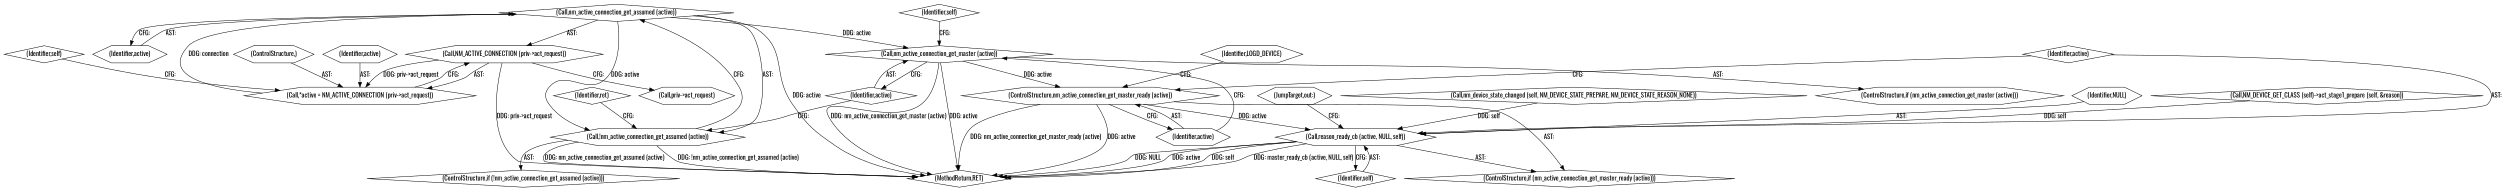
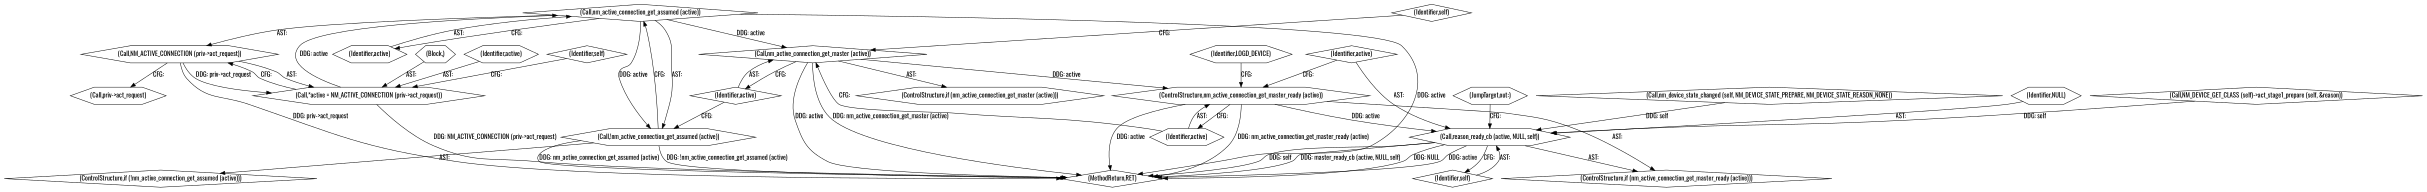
edge "(Call,*active = NM_ACTIVE_CONNECTION (priv->act_request))" -> "(Call,nm_active_connection_get_assumed (active))": label "DDG: connection" -> "DDG: active"
node "(ControlStructure,)": label "(ControlStructure,)" -> "(Block,)"
node "(Identifier,ret)": removed
edge "(Call,*active = NM_ACTIVE_CONNECTION (priv->act_request))" -> "(MethodReturn,RET)": added, label "DDG: NM_ACTIVE_CONNECTION (priv->act_request)"
